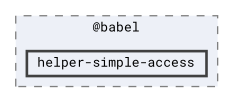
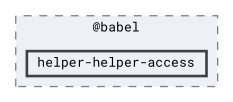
node "helper-simple-access": label "helper-simple-access" -> "helper-helper-access"
